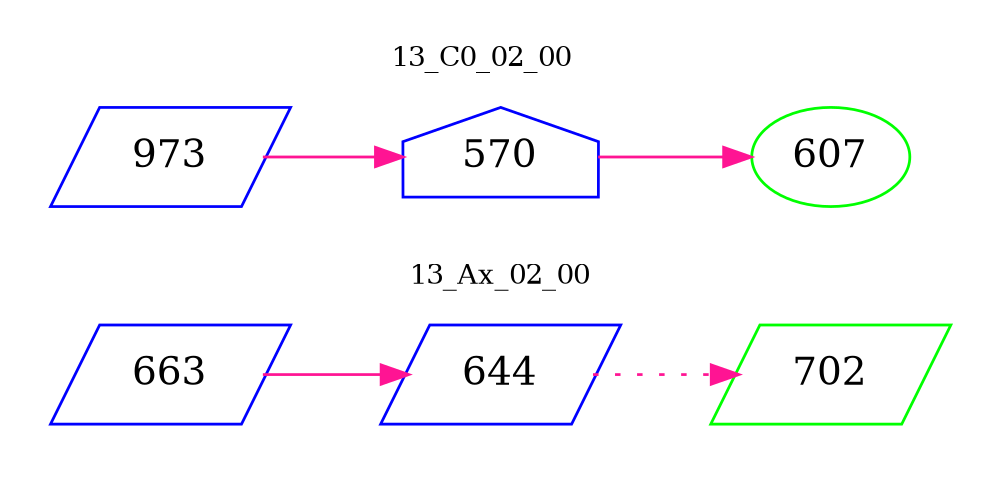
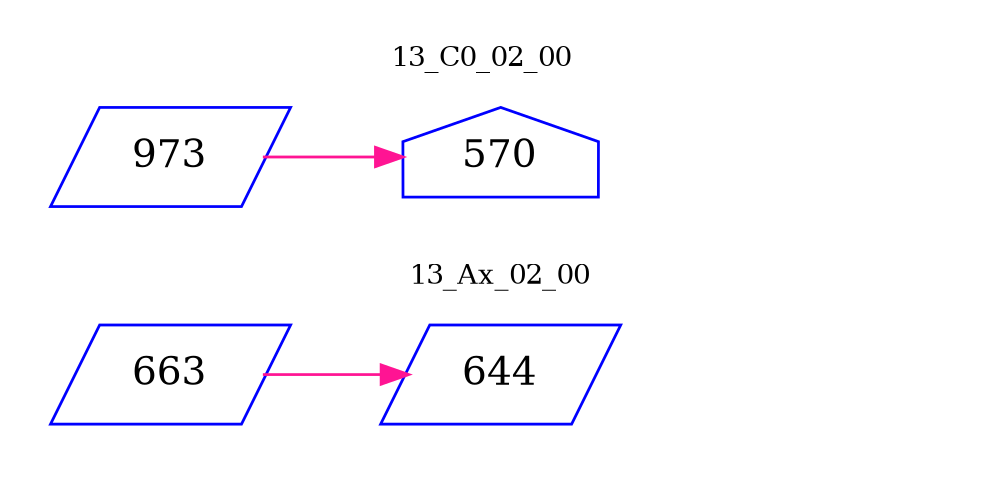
node "607": removed
node "702": removed
